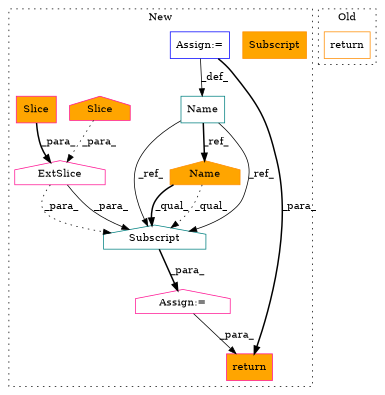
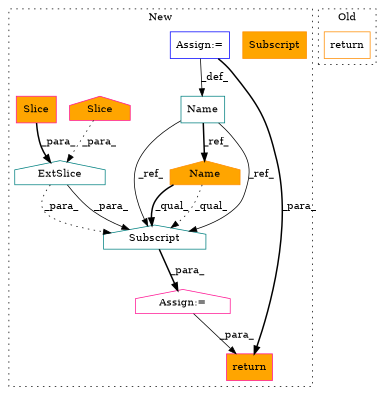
node "ExtSlice": color deeppink -> teal
